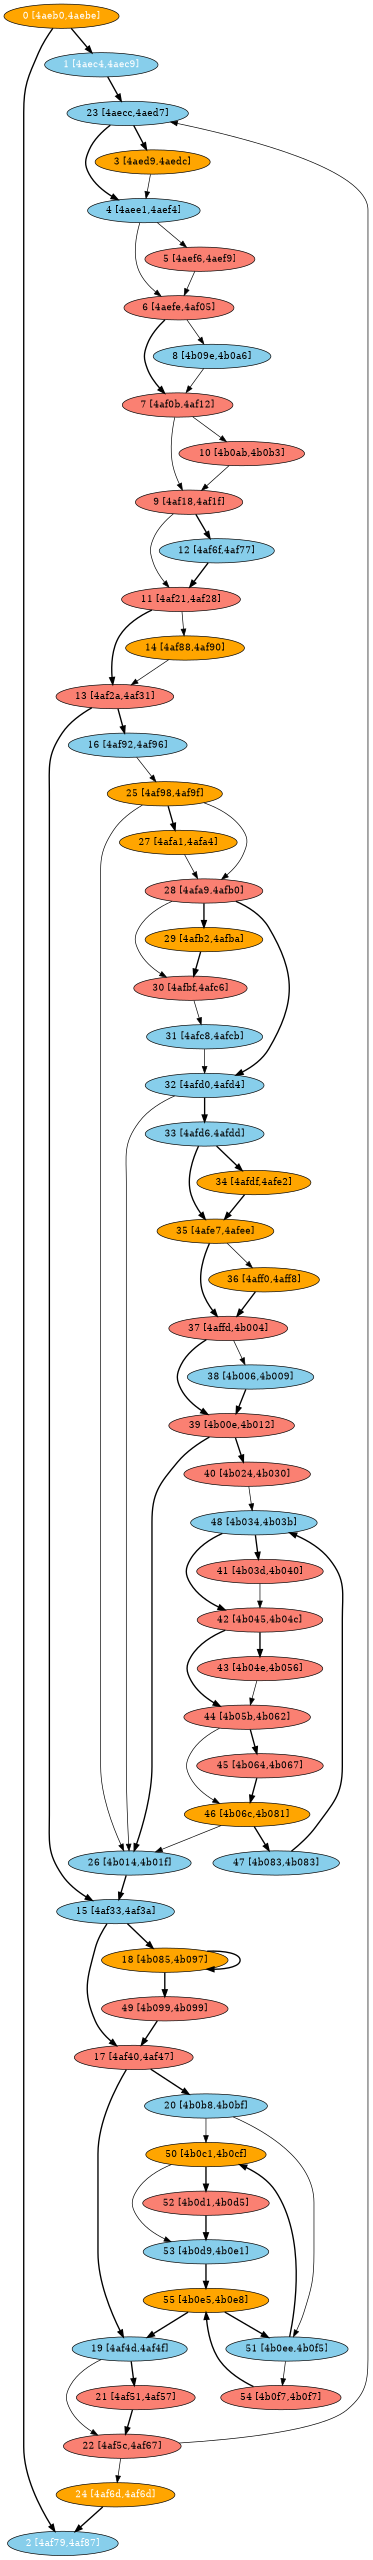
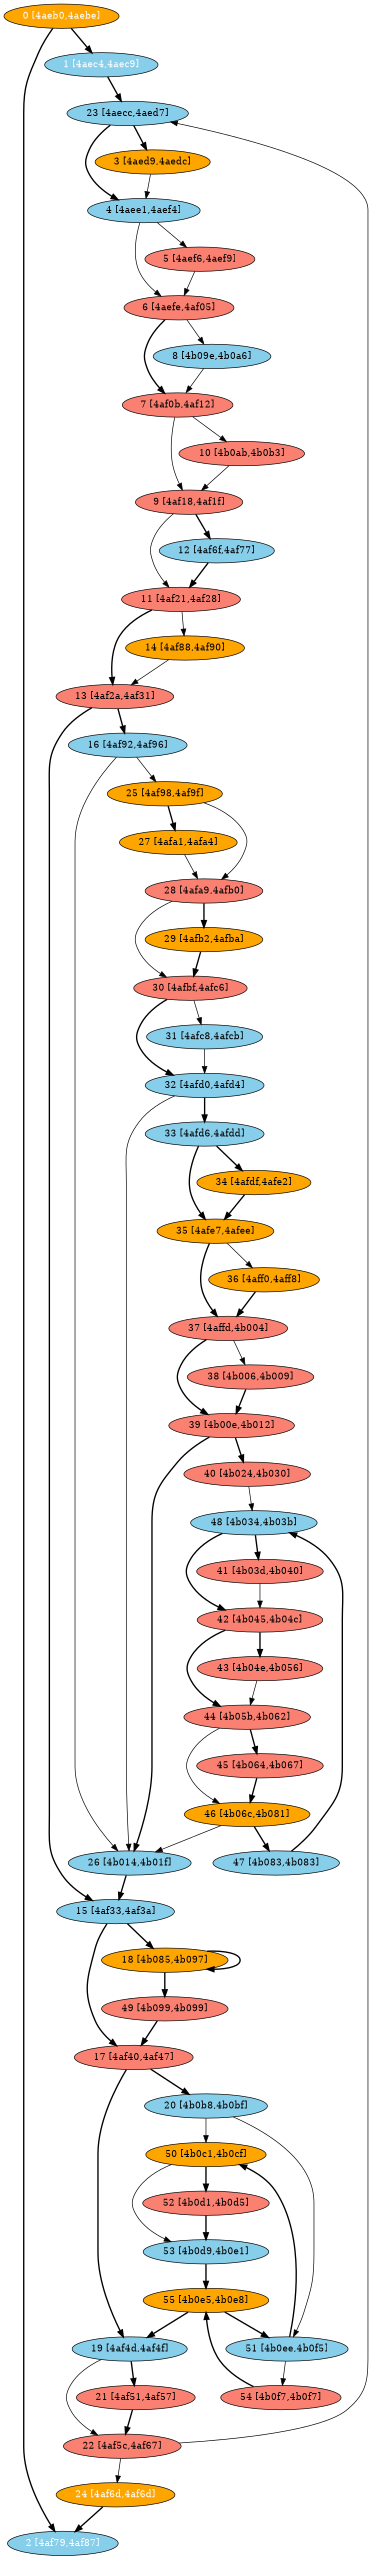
edge "28 [4afa9,4afb0]" -> "32 [4afd0,4afd4]": now "30 [4afbf,4afc6]" -> "32 [4afd0,4afd4]"
edge "25 [4af98,4af9f]" -> "26 [4b014,4b01f]": now "16 [4af92,4af96]" -> "26 [4b014,4b01f]"
node "38 [4b006,4b009]": fillcolor skyblue -> salmon
